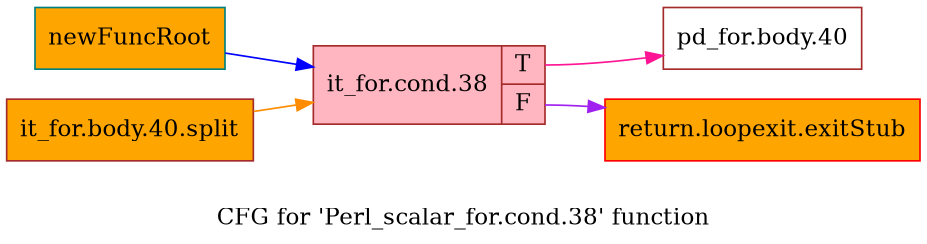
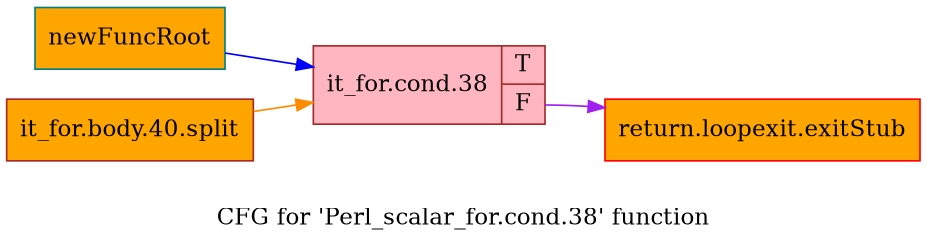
node "pd_for.body.40": removed
